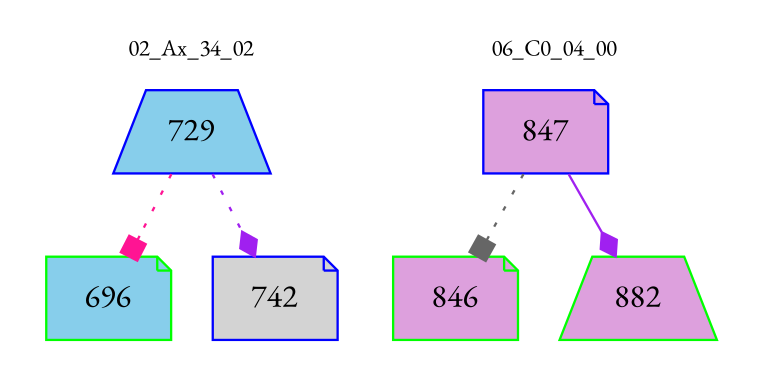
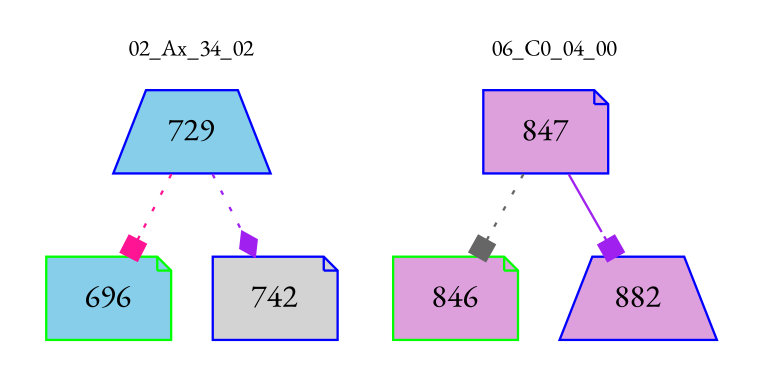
edge "847" -> "882": arrowhead diamond -> box
node "882": color green -> blue
